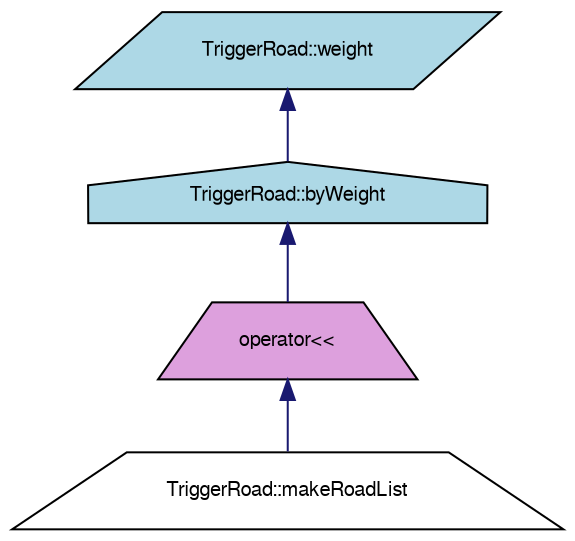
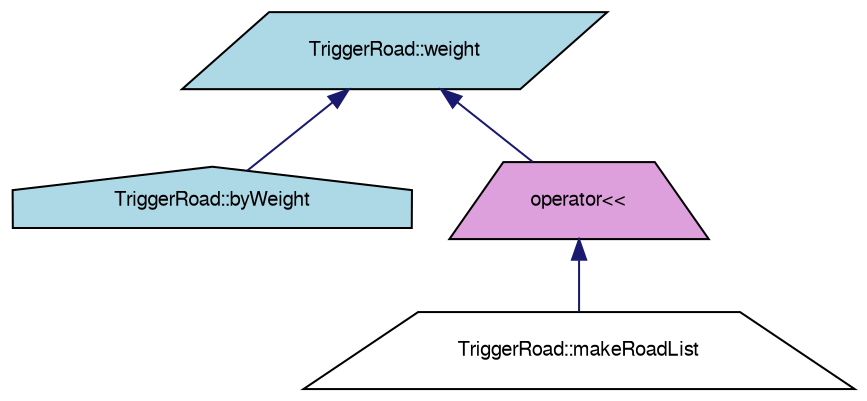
edge "operator<<" -> "TriggerRoad::byWeight": now "operator<<" -> "TriggerRoad::weight"
